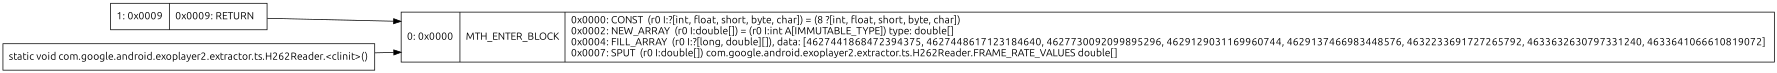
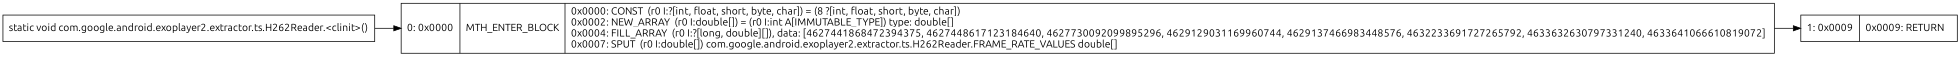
edge "1: 0x0009" -> "0: 0x0000": reversed
